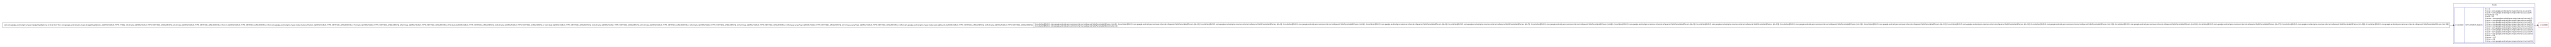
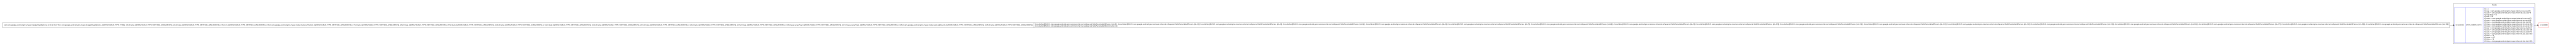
node "0: 0x0000": text "MTH_ENTER_BLOCK" -> "MTH_ENTER_MTH"
